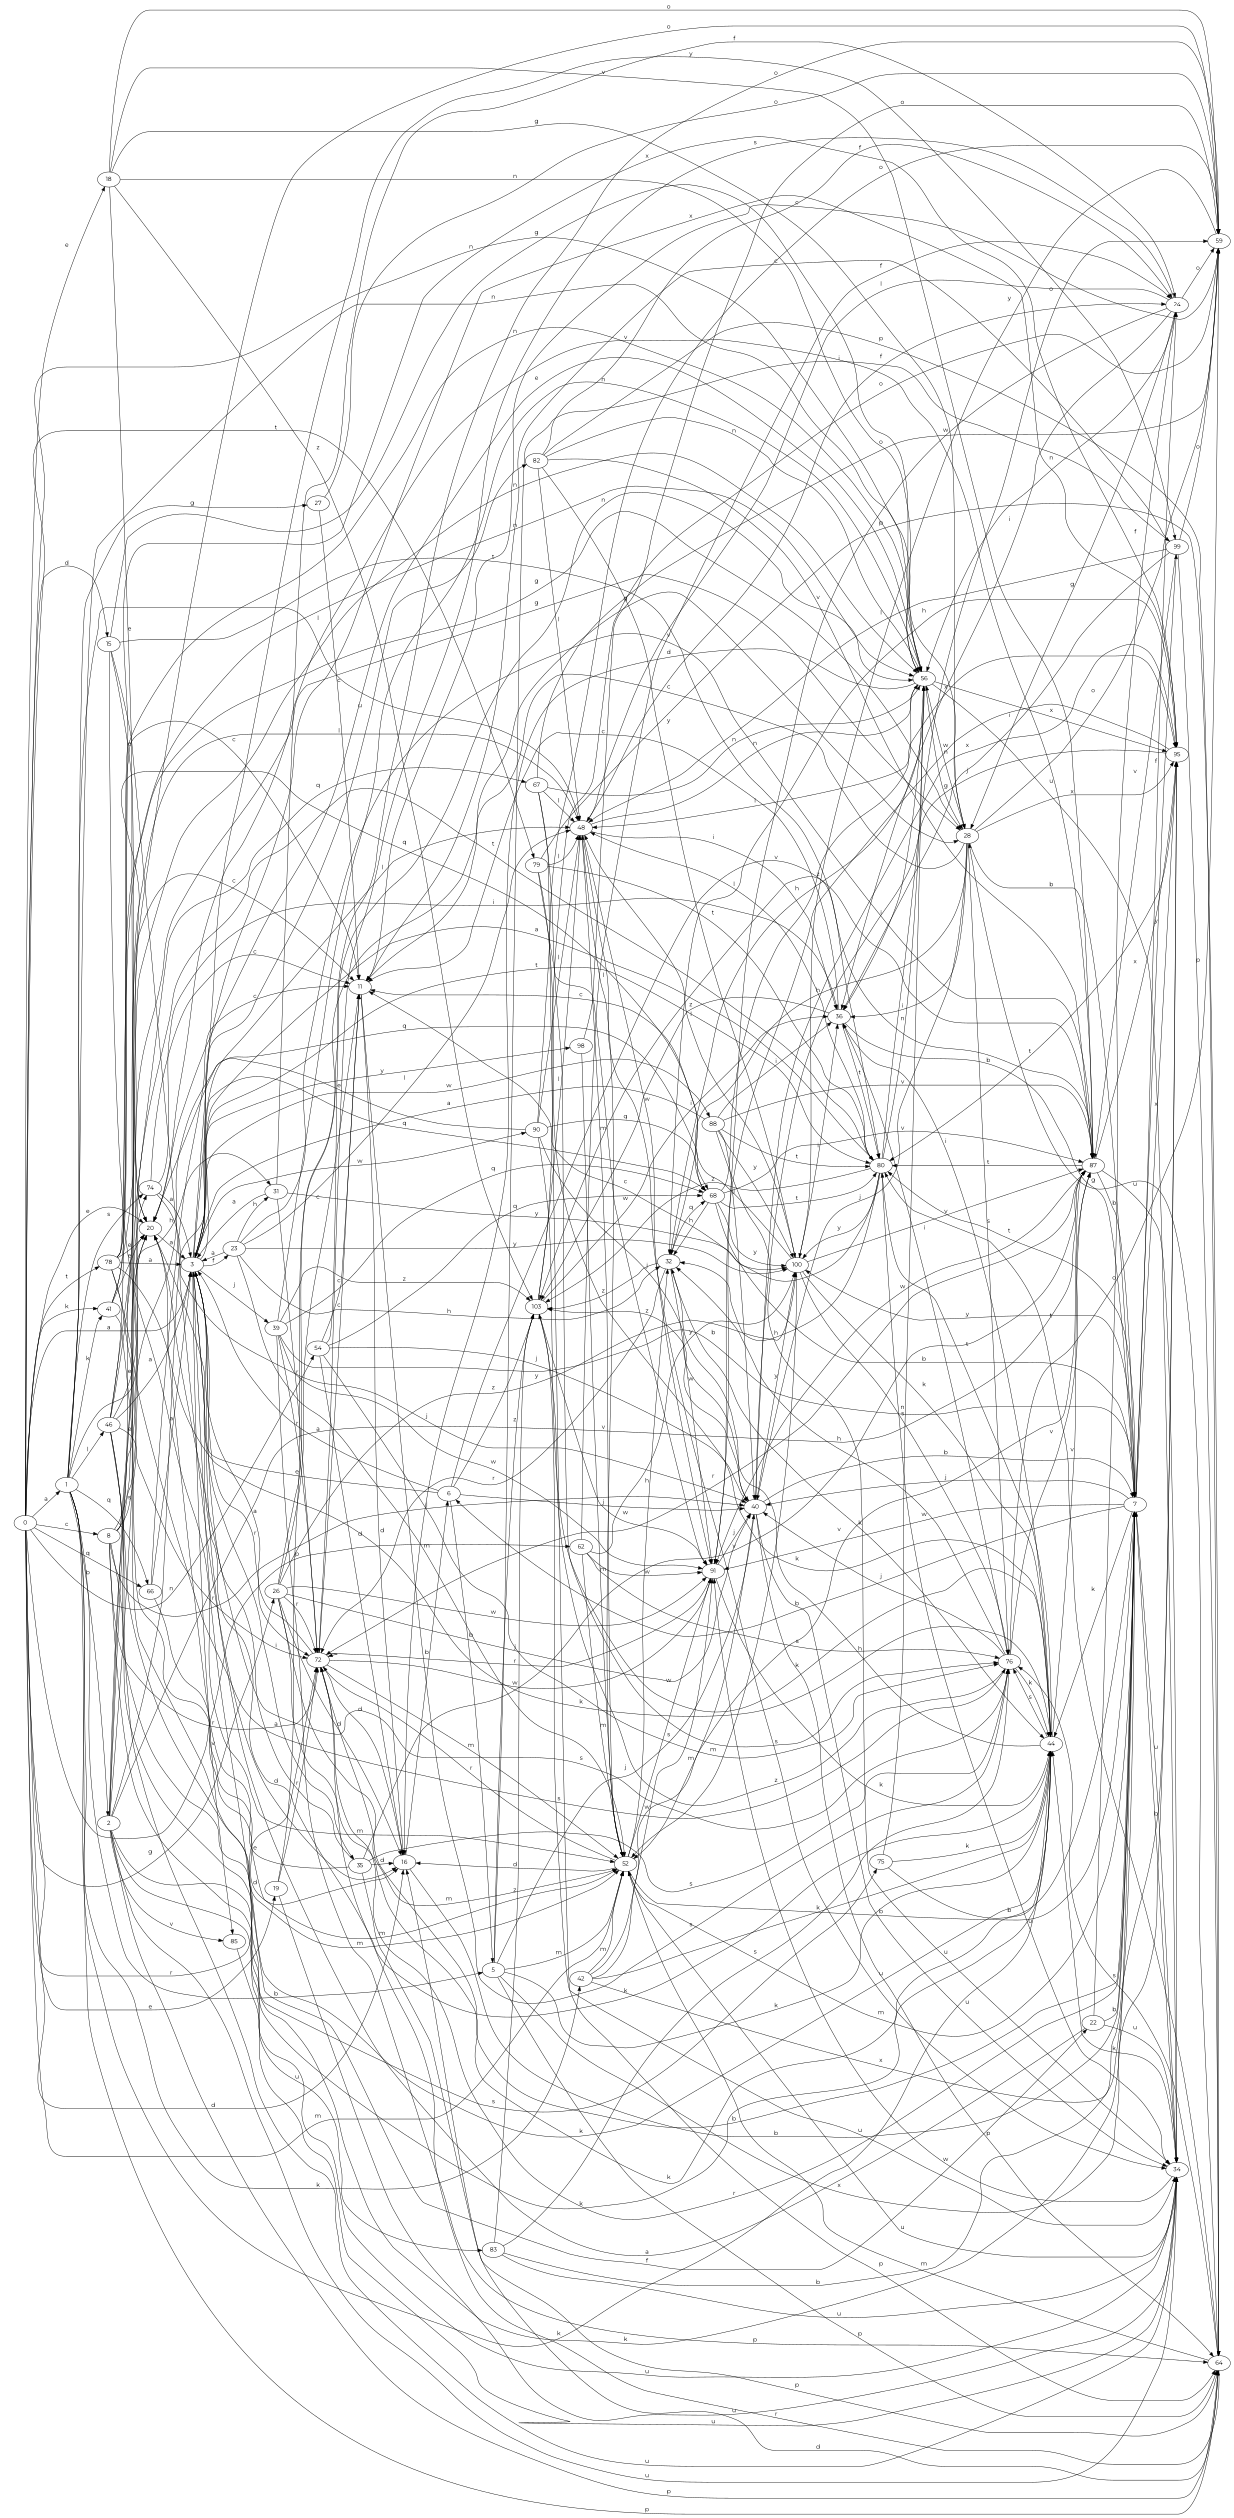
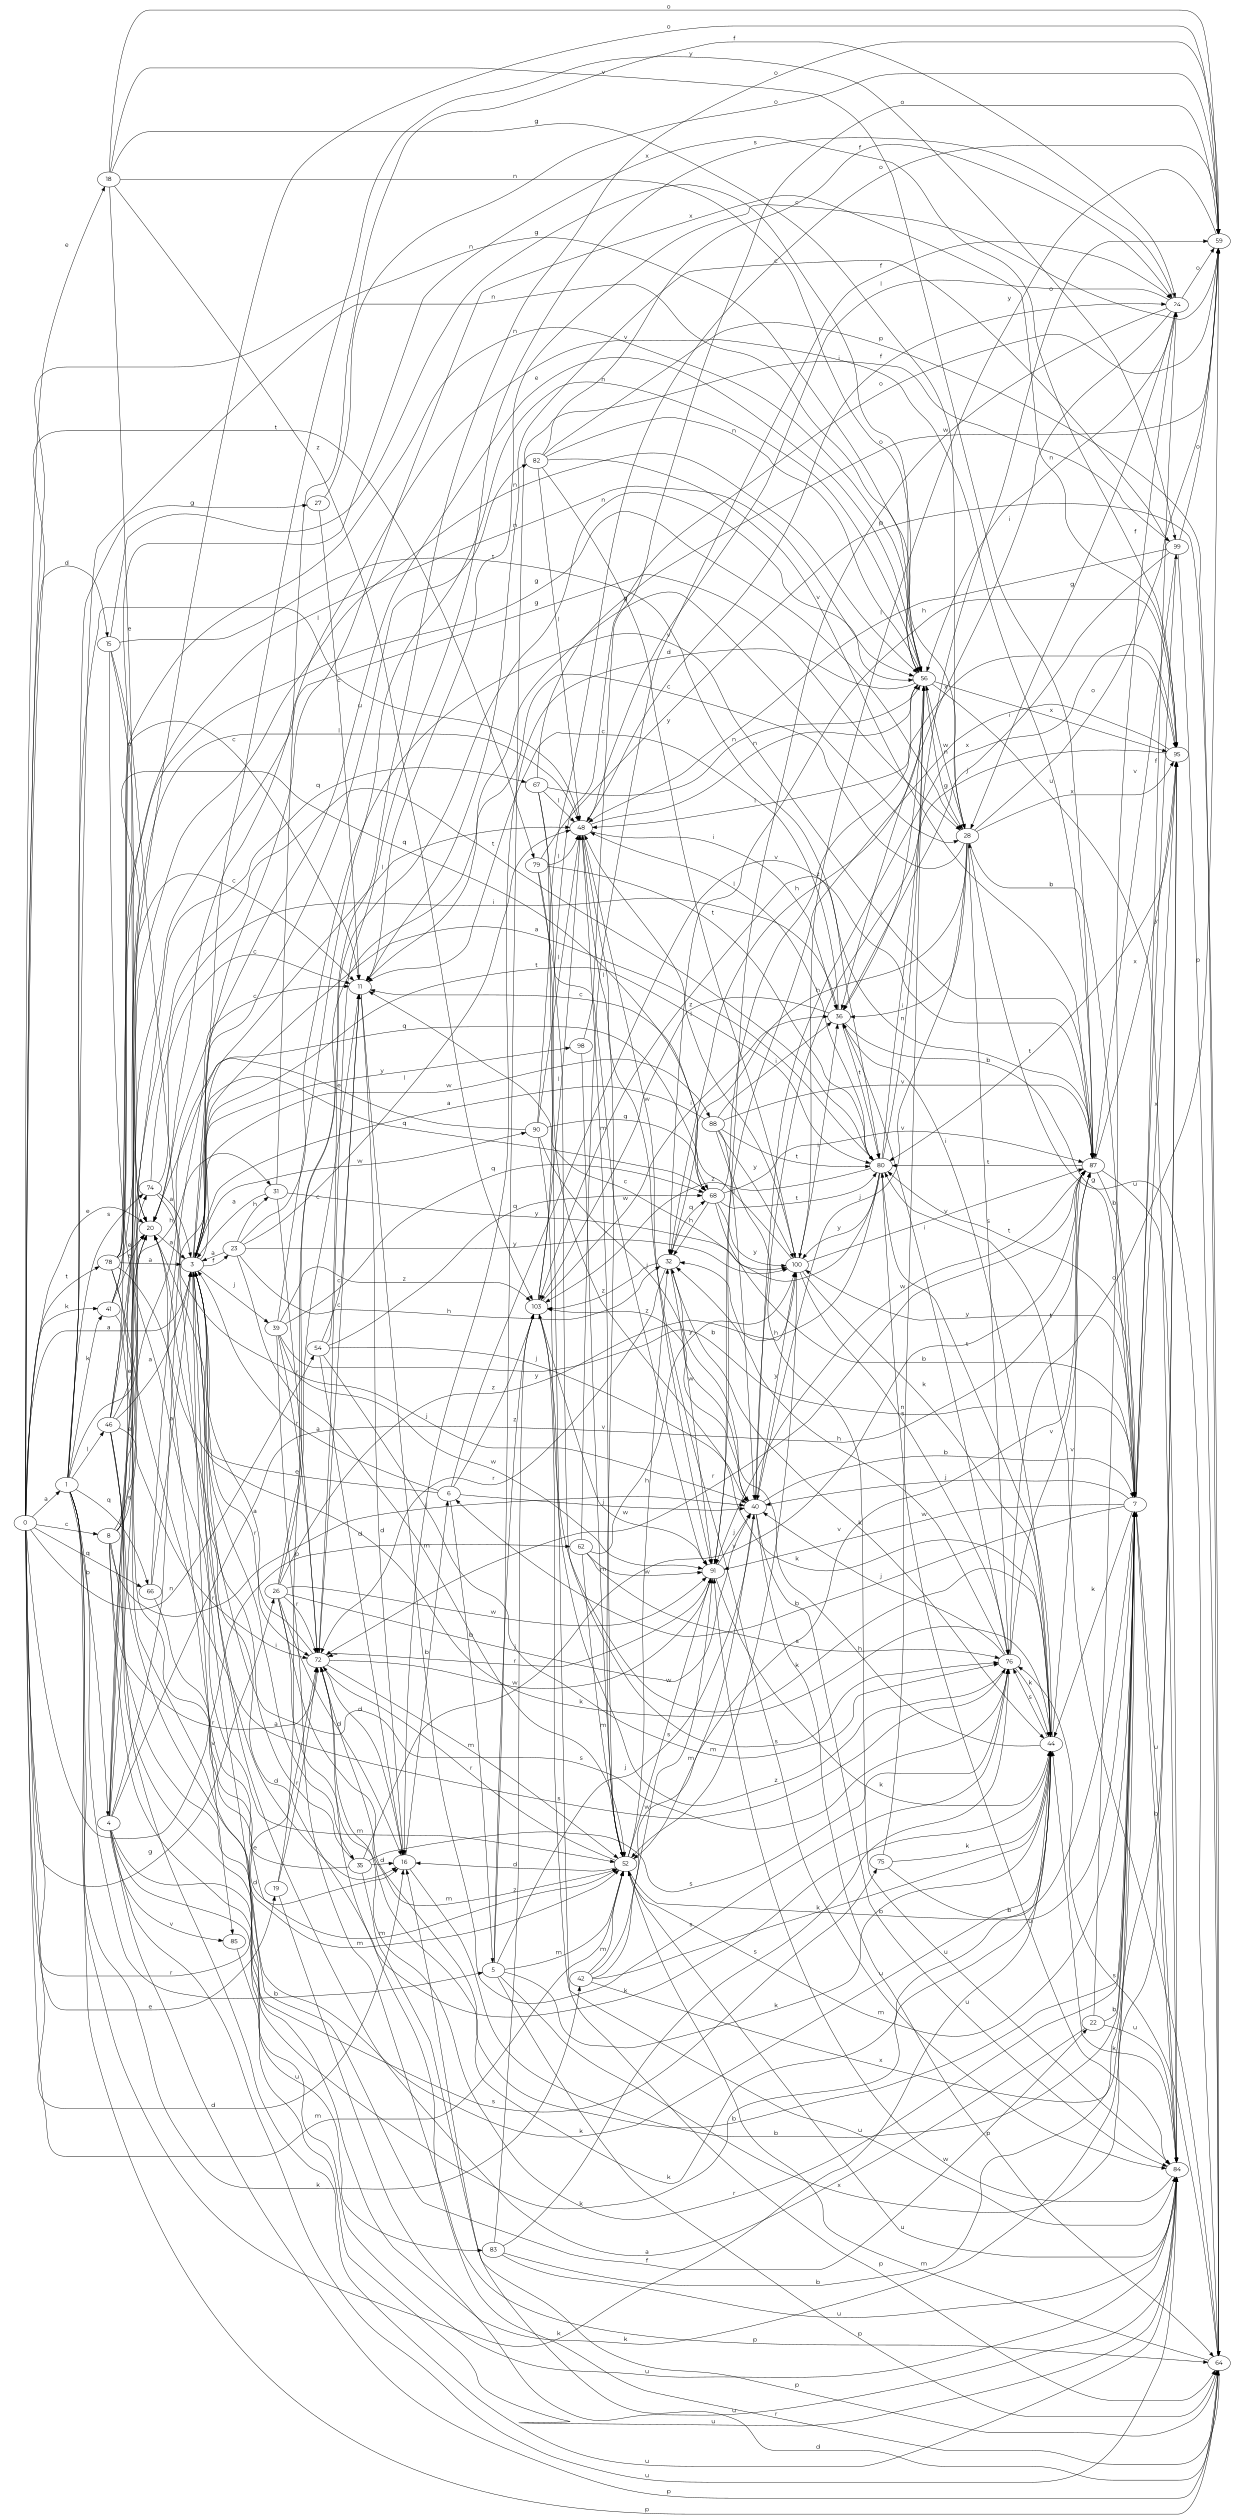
node "2": label "2" -> "4"
node "34": label "34" -> "84"
